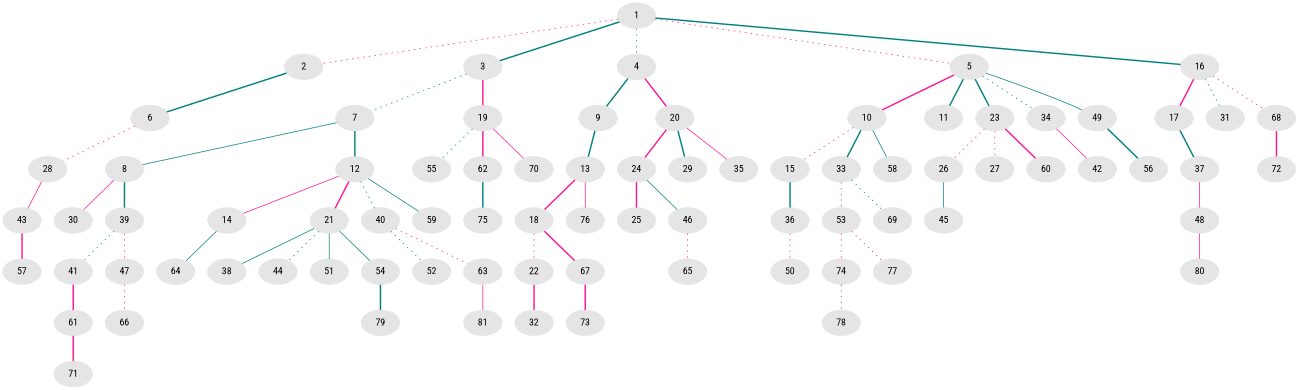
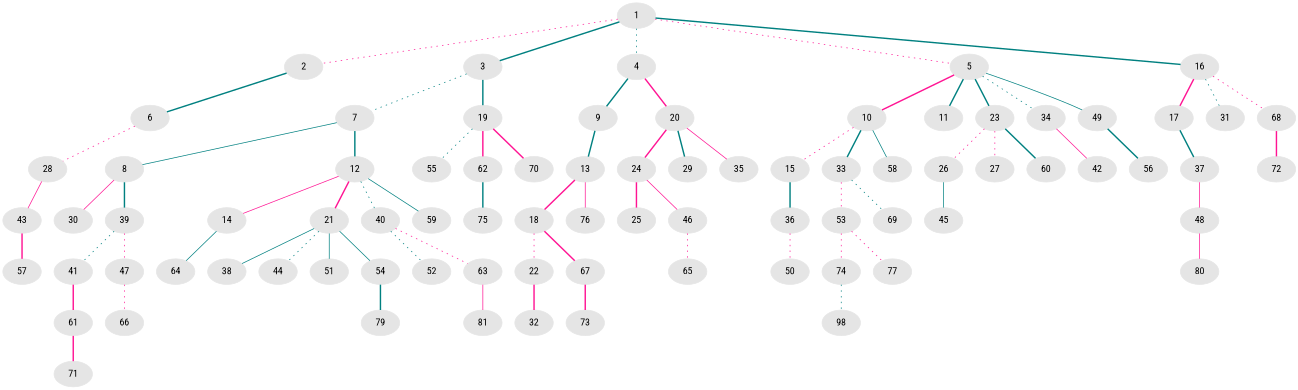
edge "3" -- "19": color deeppink -> teal
edge "19" -- "70": style solid -> bold
edge "23" -- "60": color deeppink -> teal
edge "24" -- "46": color teal -> deeppink
node "78": label "78" -> "98"
